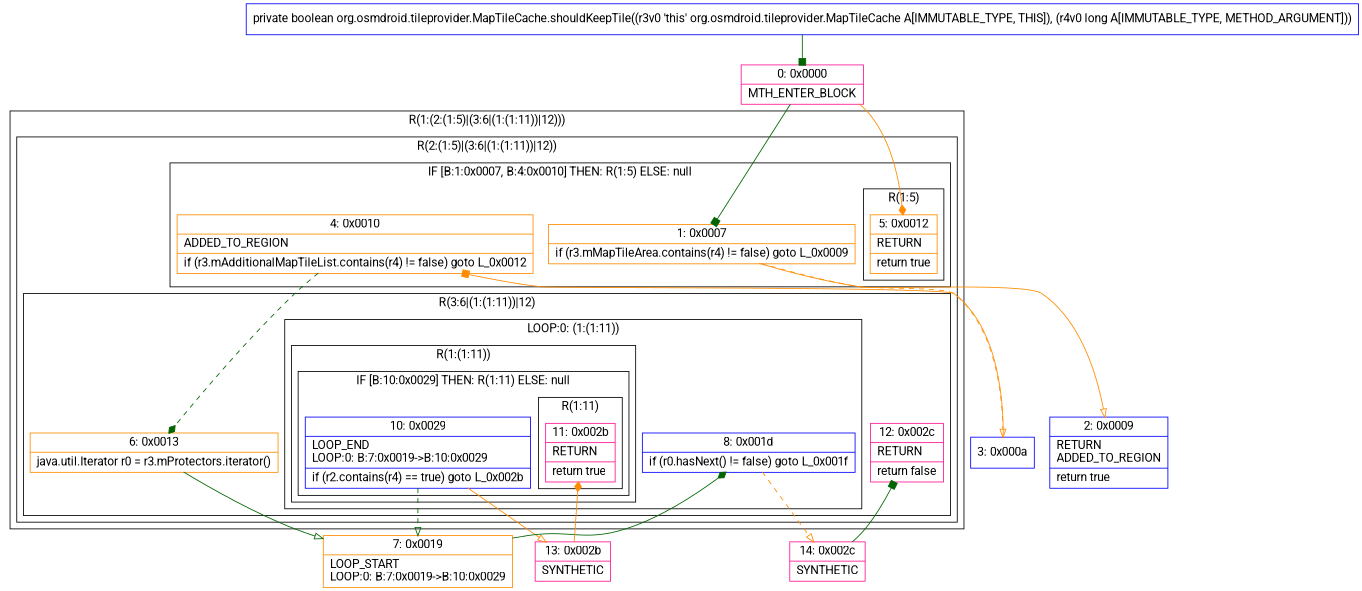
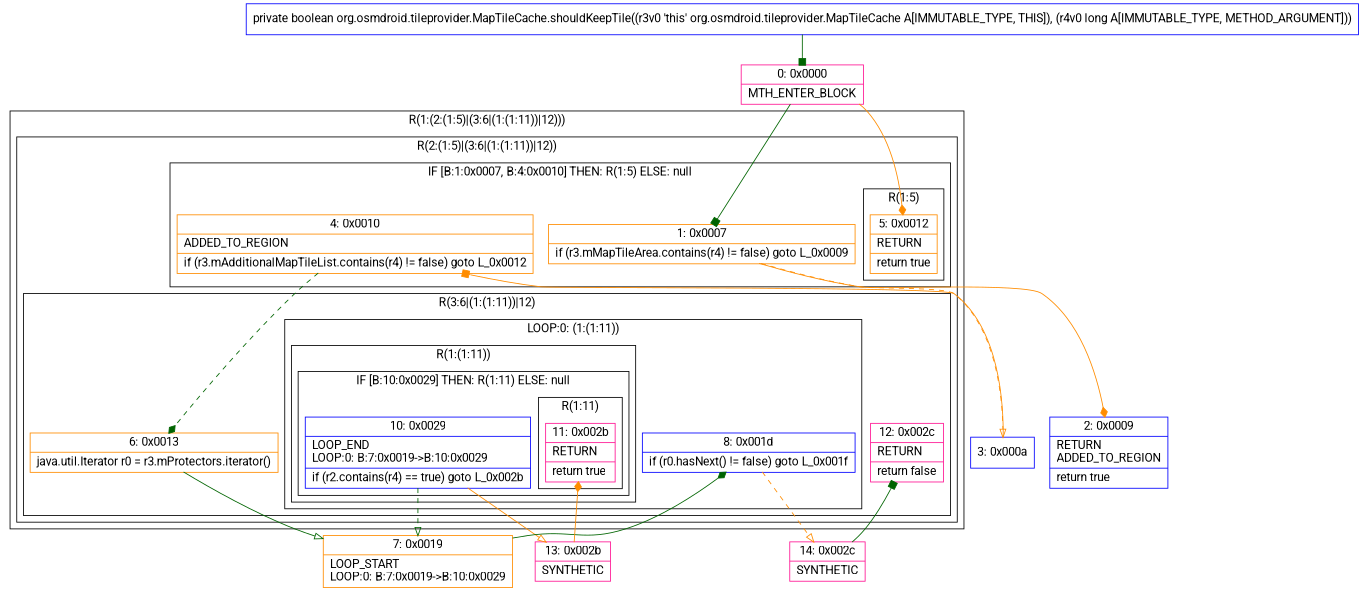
edge "1: 0x0007" -> "2: 0x0009": arrowhead onormal -> diamond
